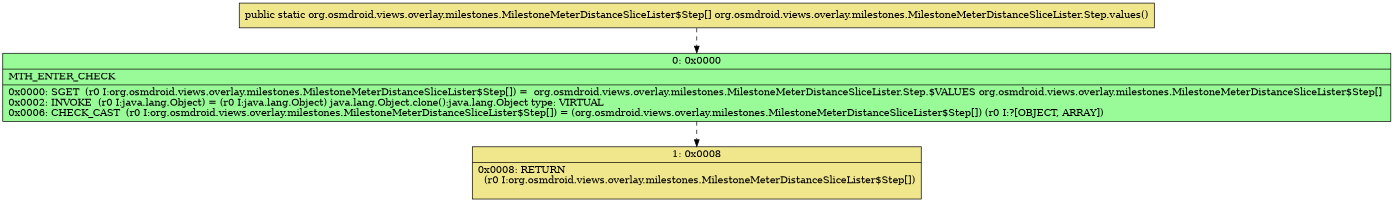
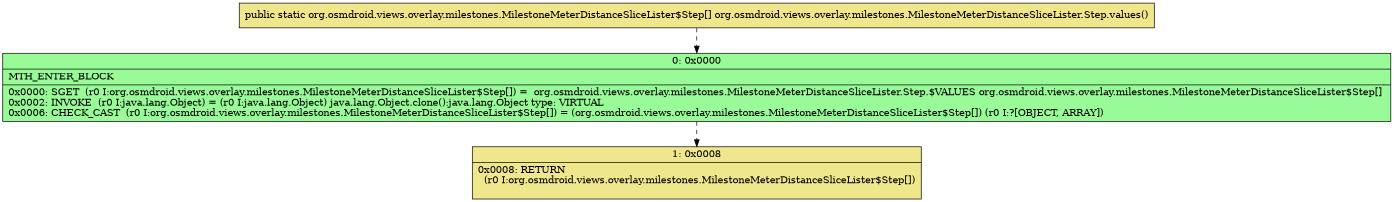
node "0: 0x0000": text "MTH_ENTER_CHECK" -> "MTH_ENTER_BLOCK"
